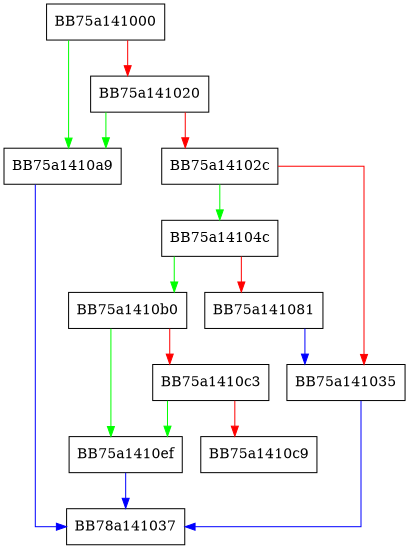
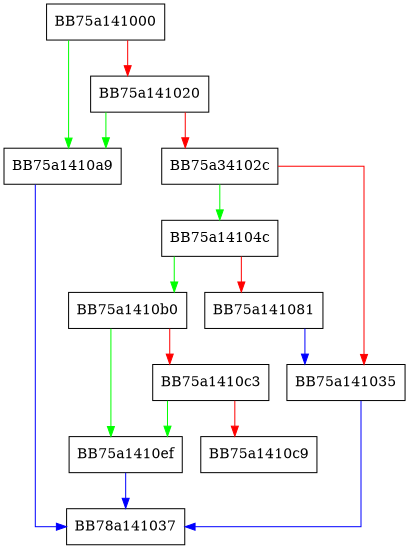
node "BB75a14102c": label "BB75a14102c" -> "BB75a34102c"
